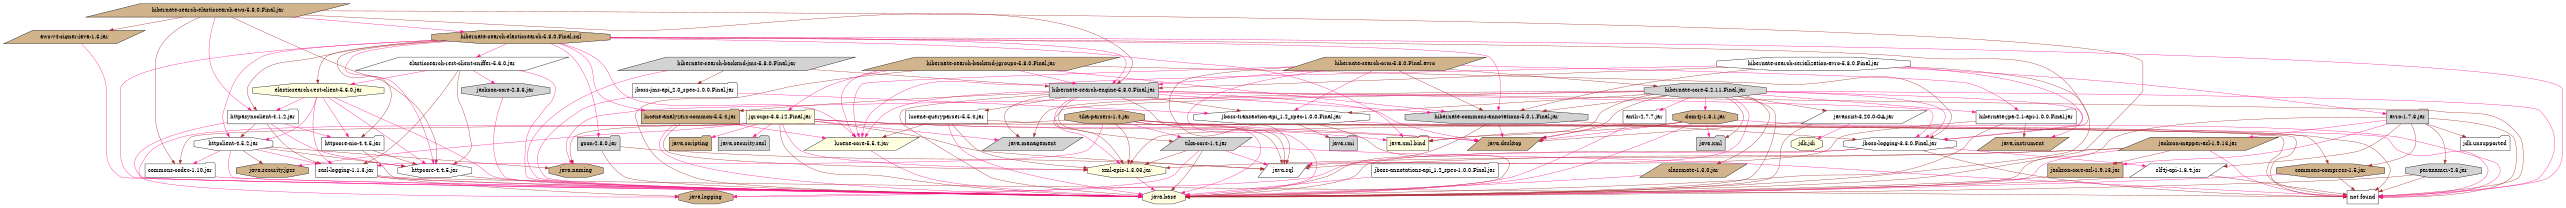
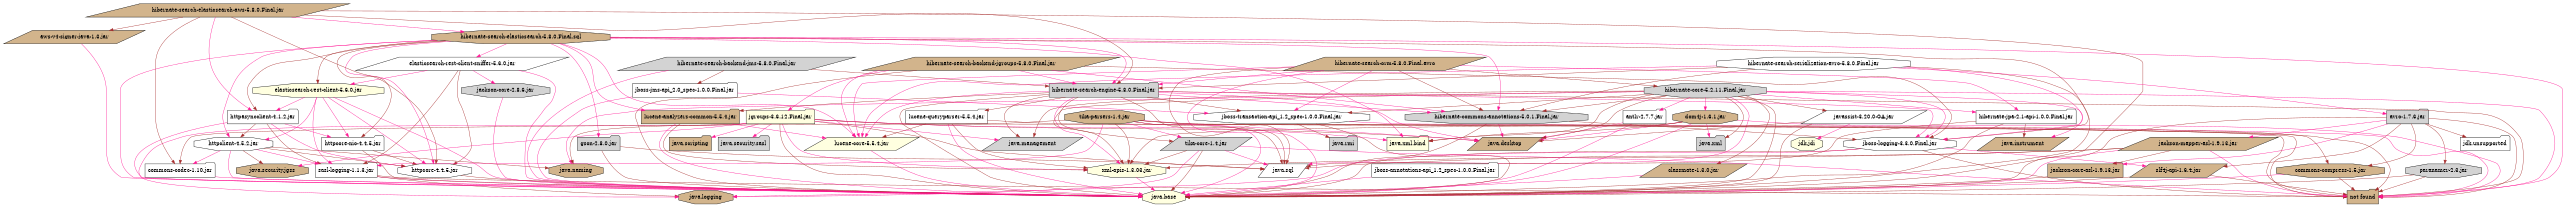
node "slf4j-api-1.6.4.jar": fillcolor white -> tan
node "not found": fillcolor white -> tan
